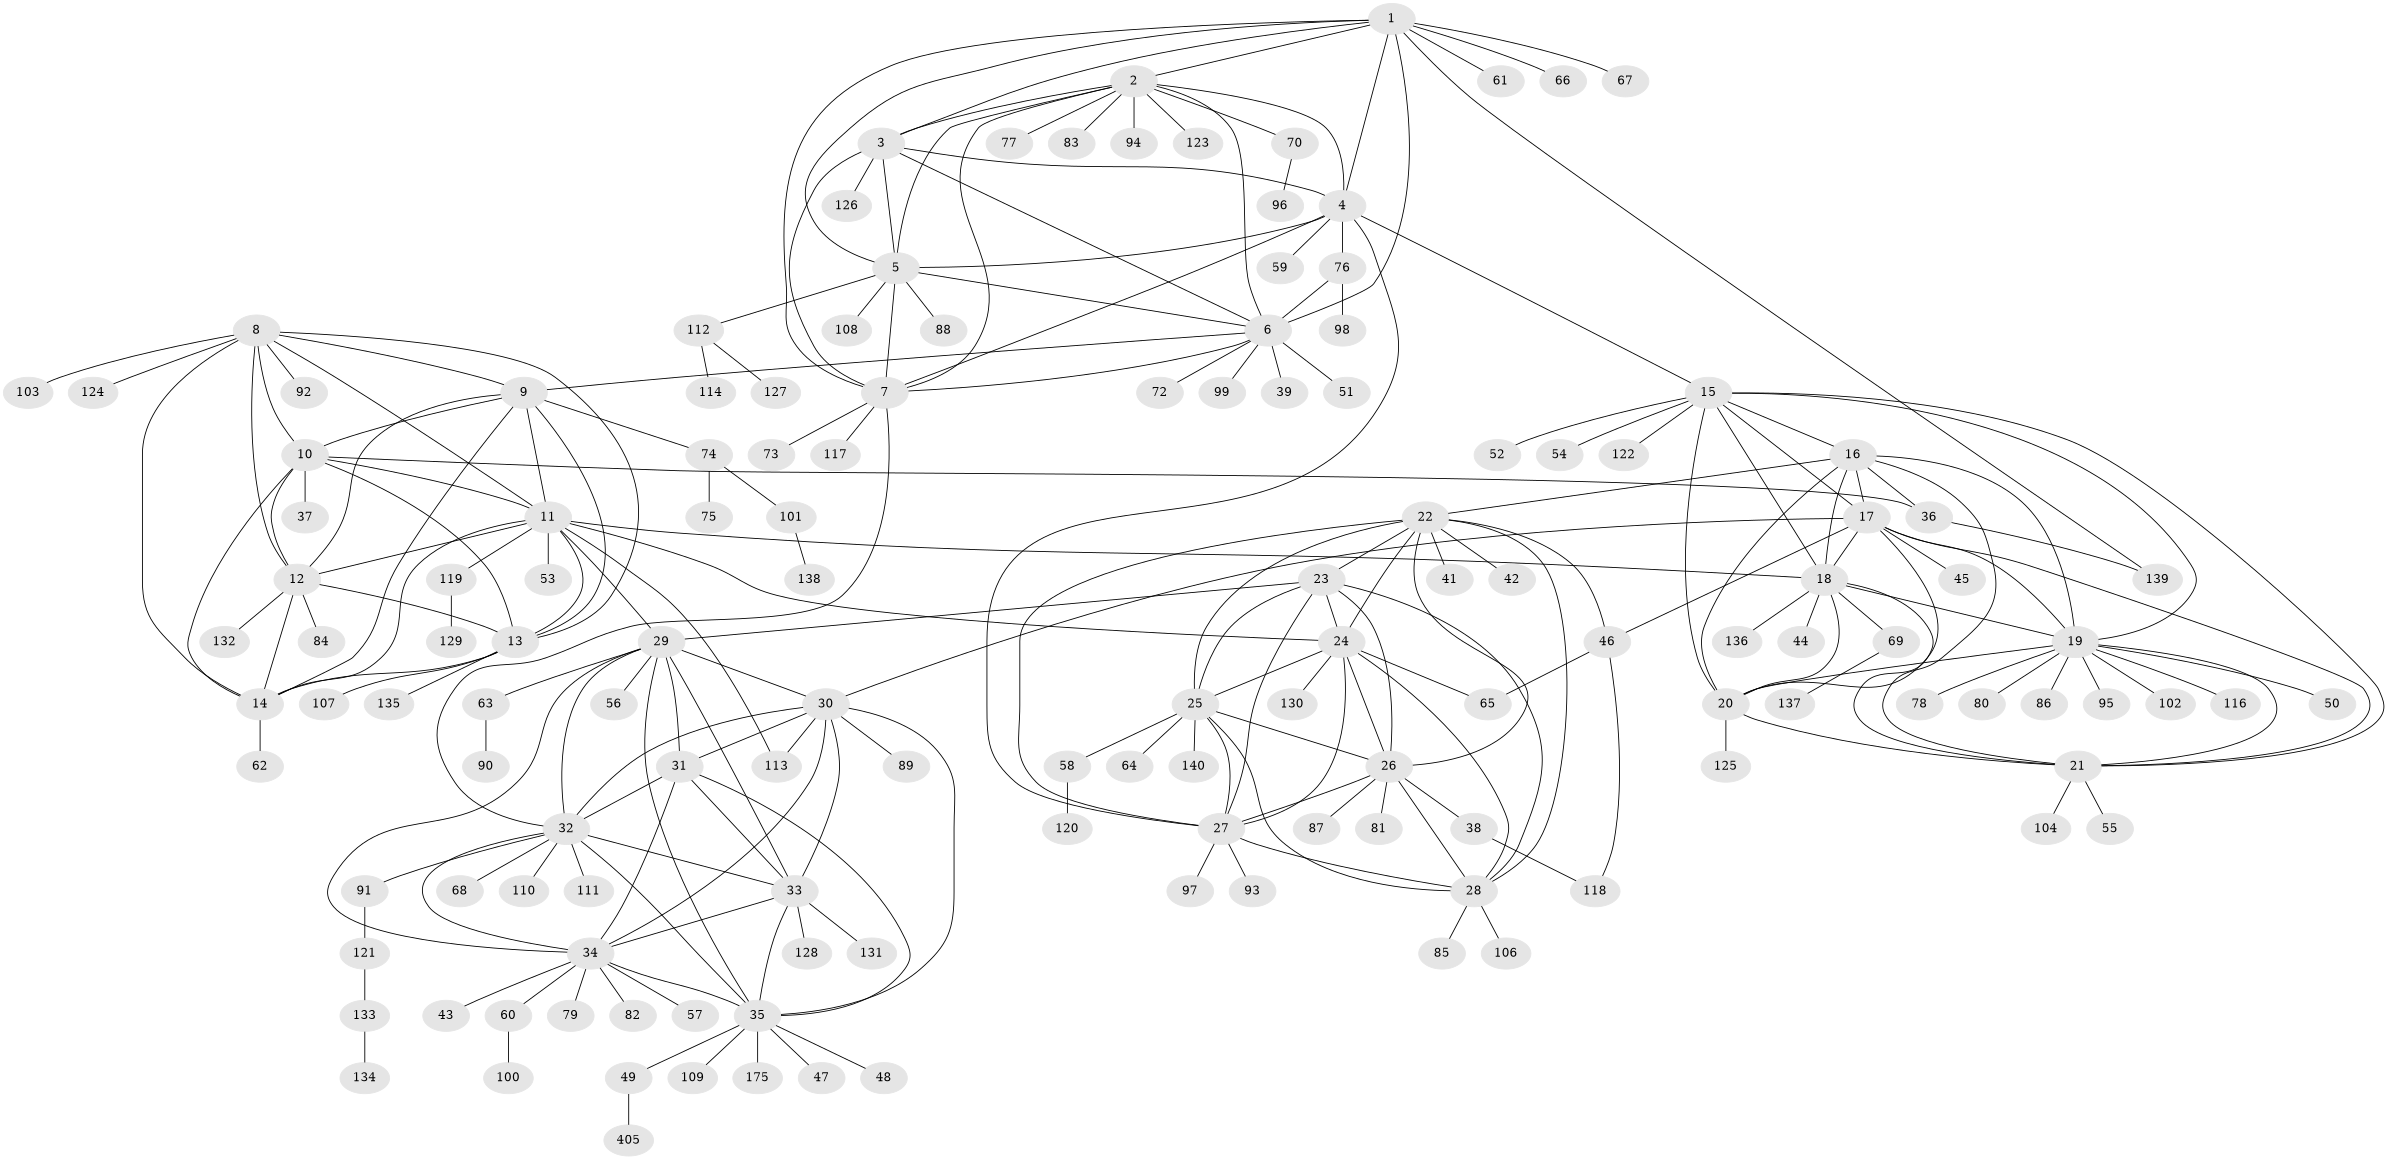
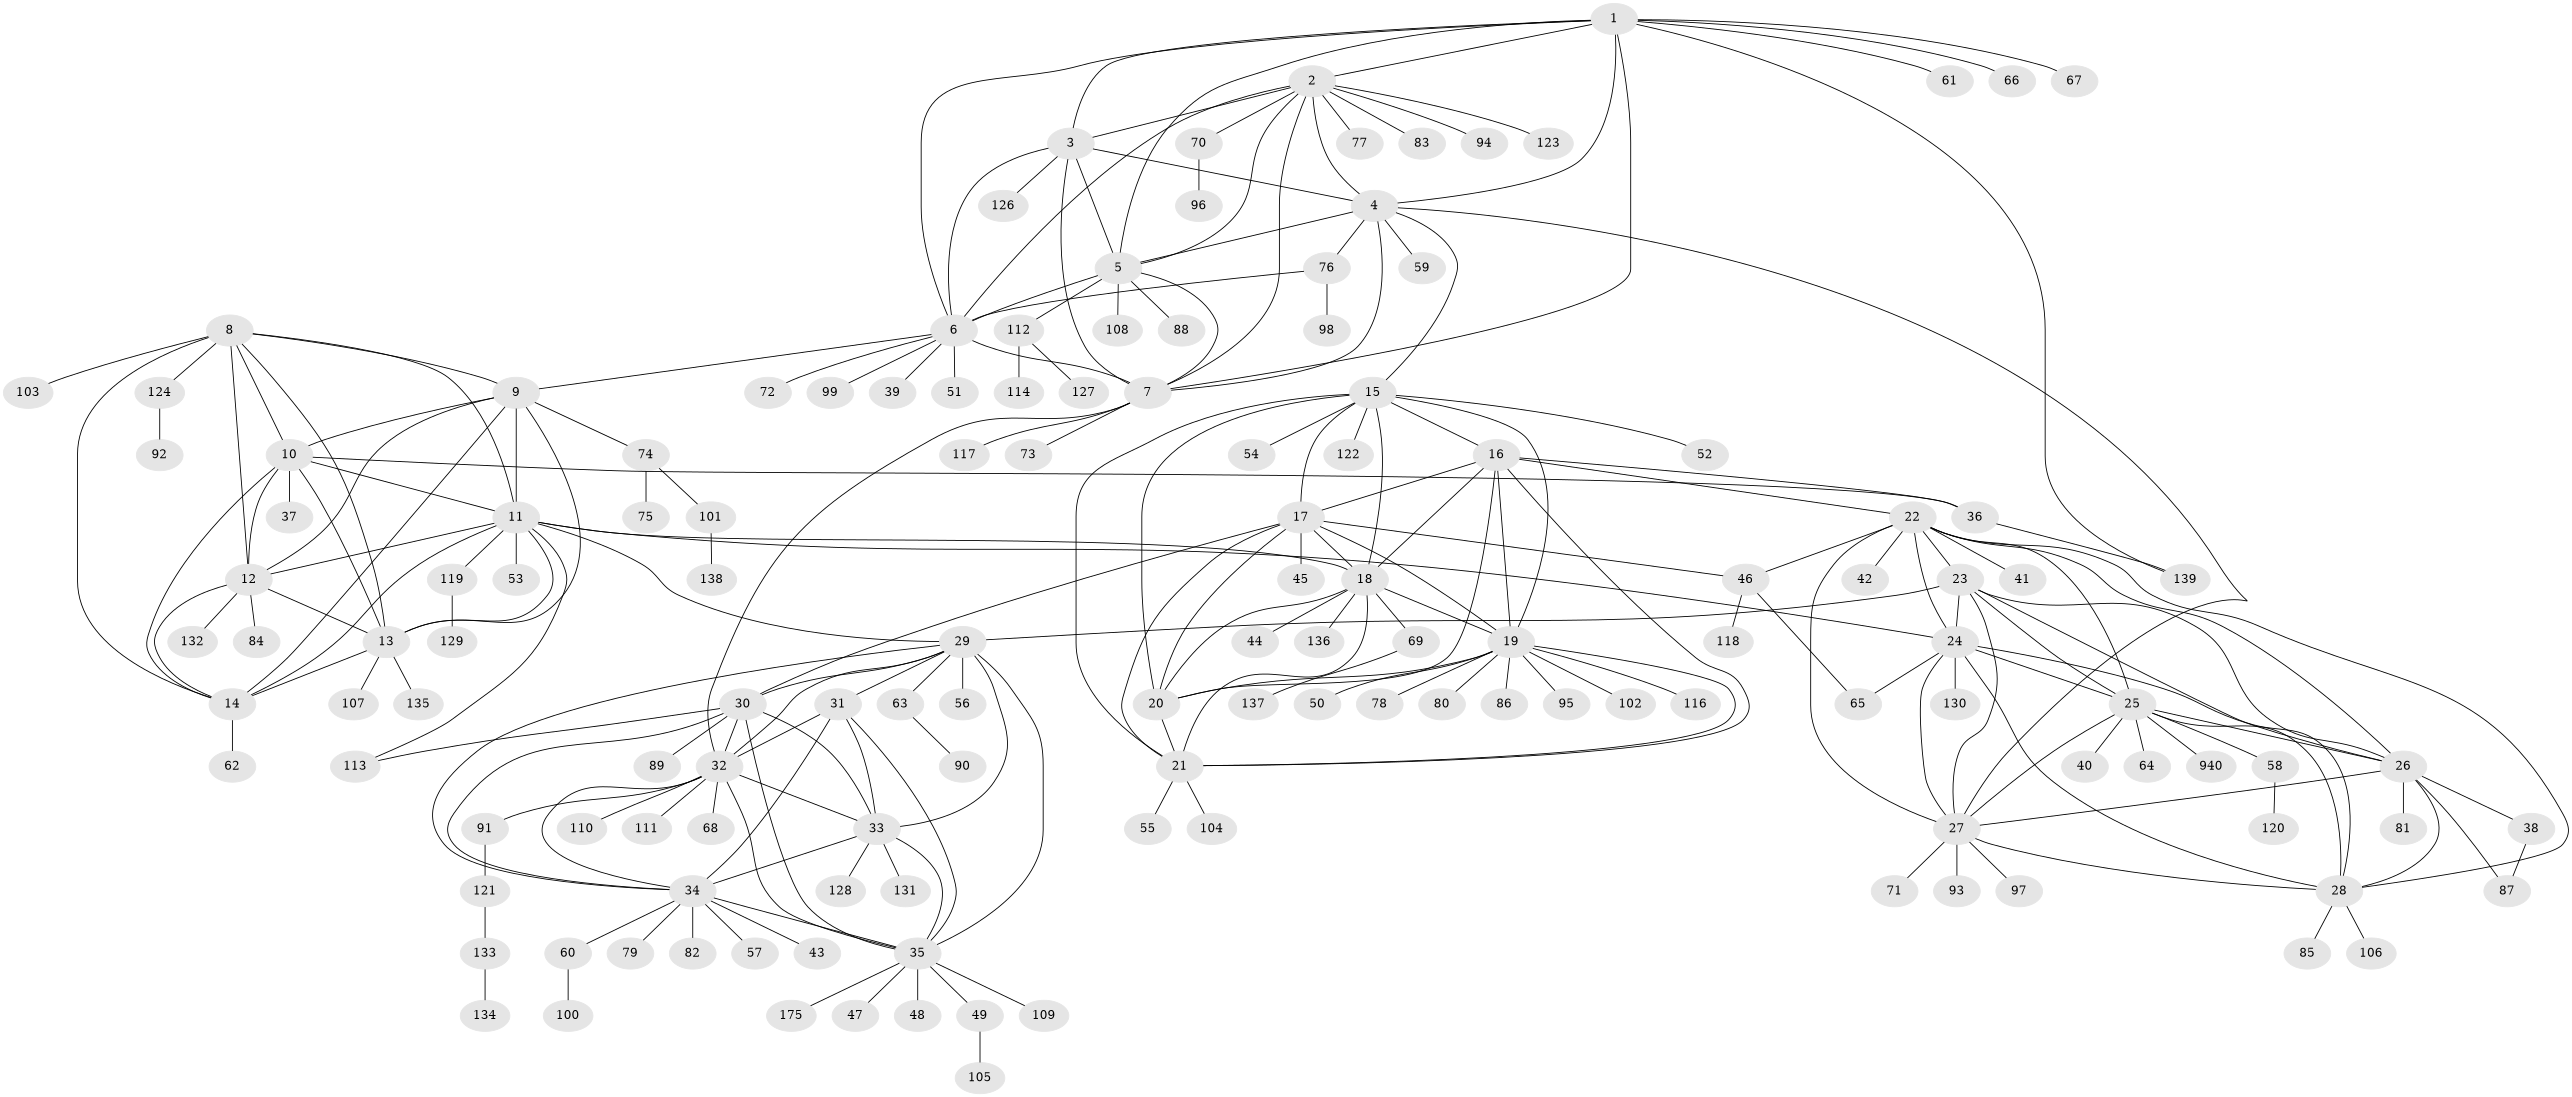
edge "8" -- "92": now "124" -- "92"
edge "30" -- "31": removed
node "140": label "140" -> "940"
node "125": removed
node "40": added
edge "38" -- "118": now "38" -- "87"
node "71": added
node "405": label "405" -> "105"
